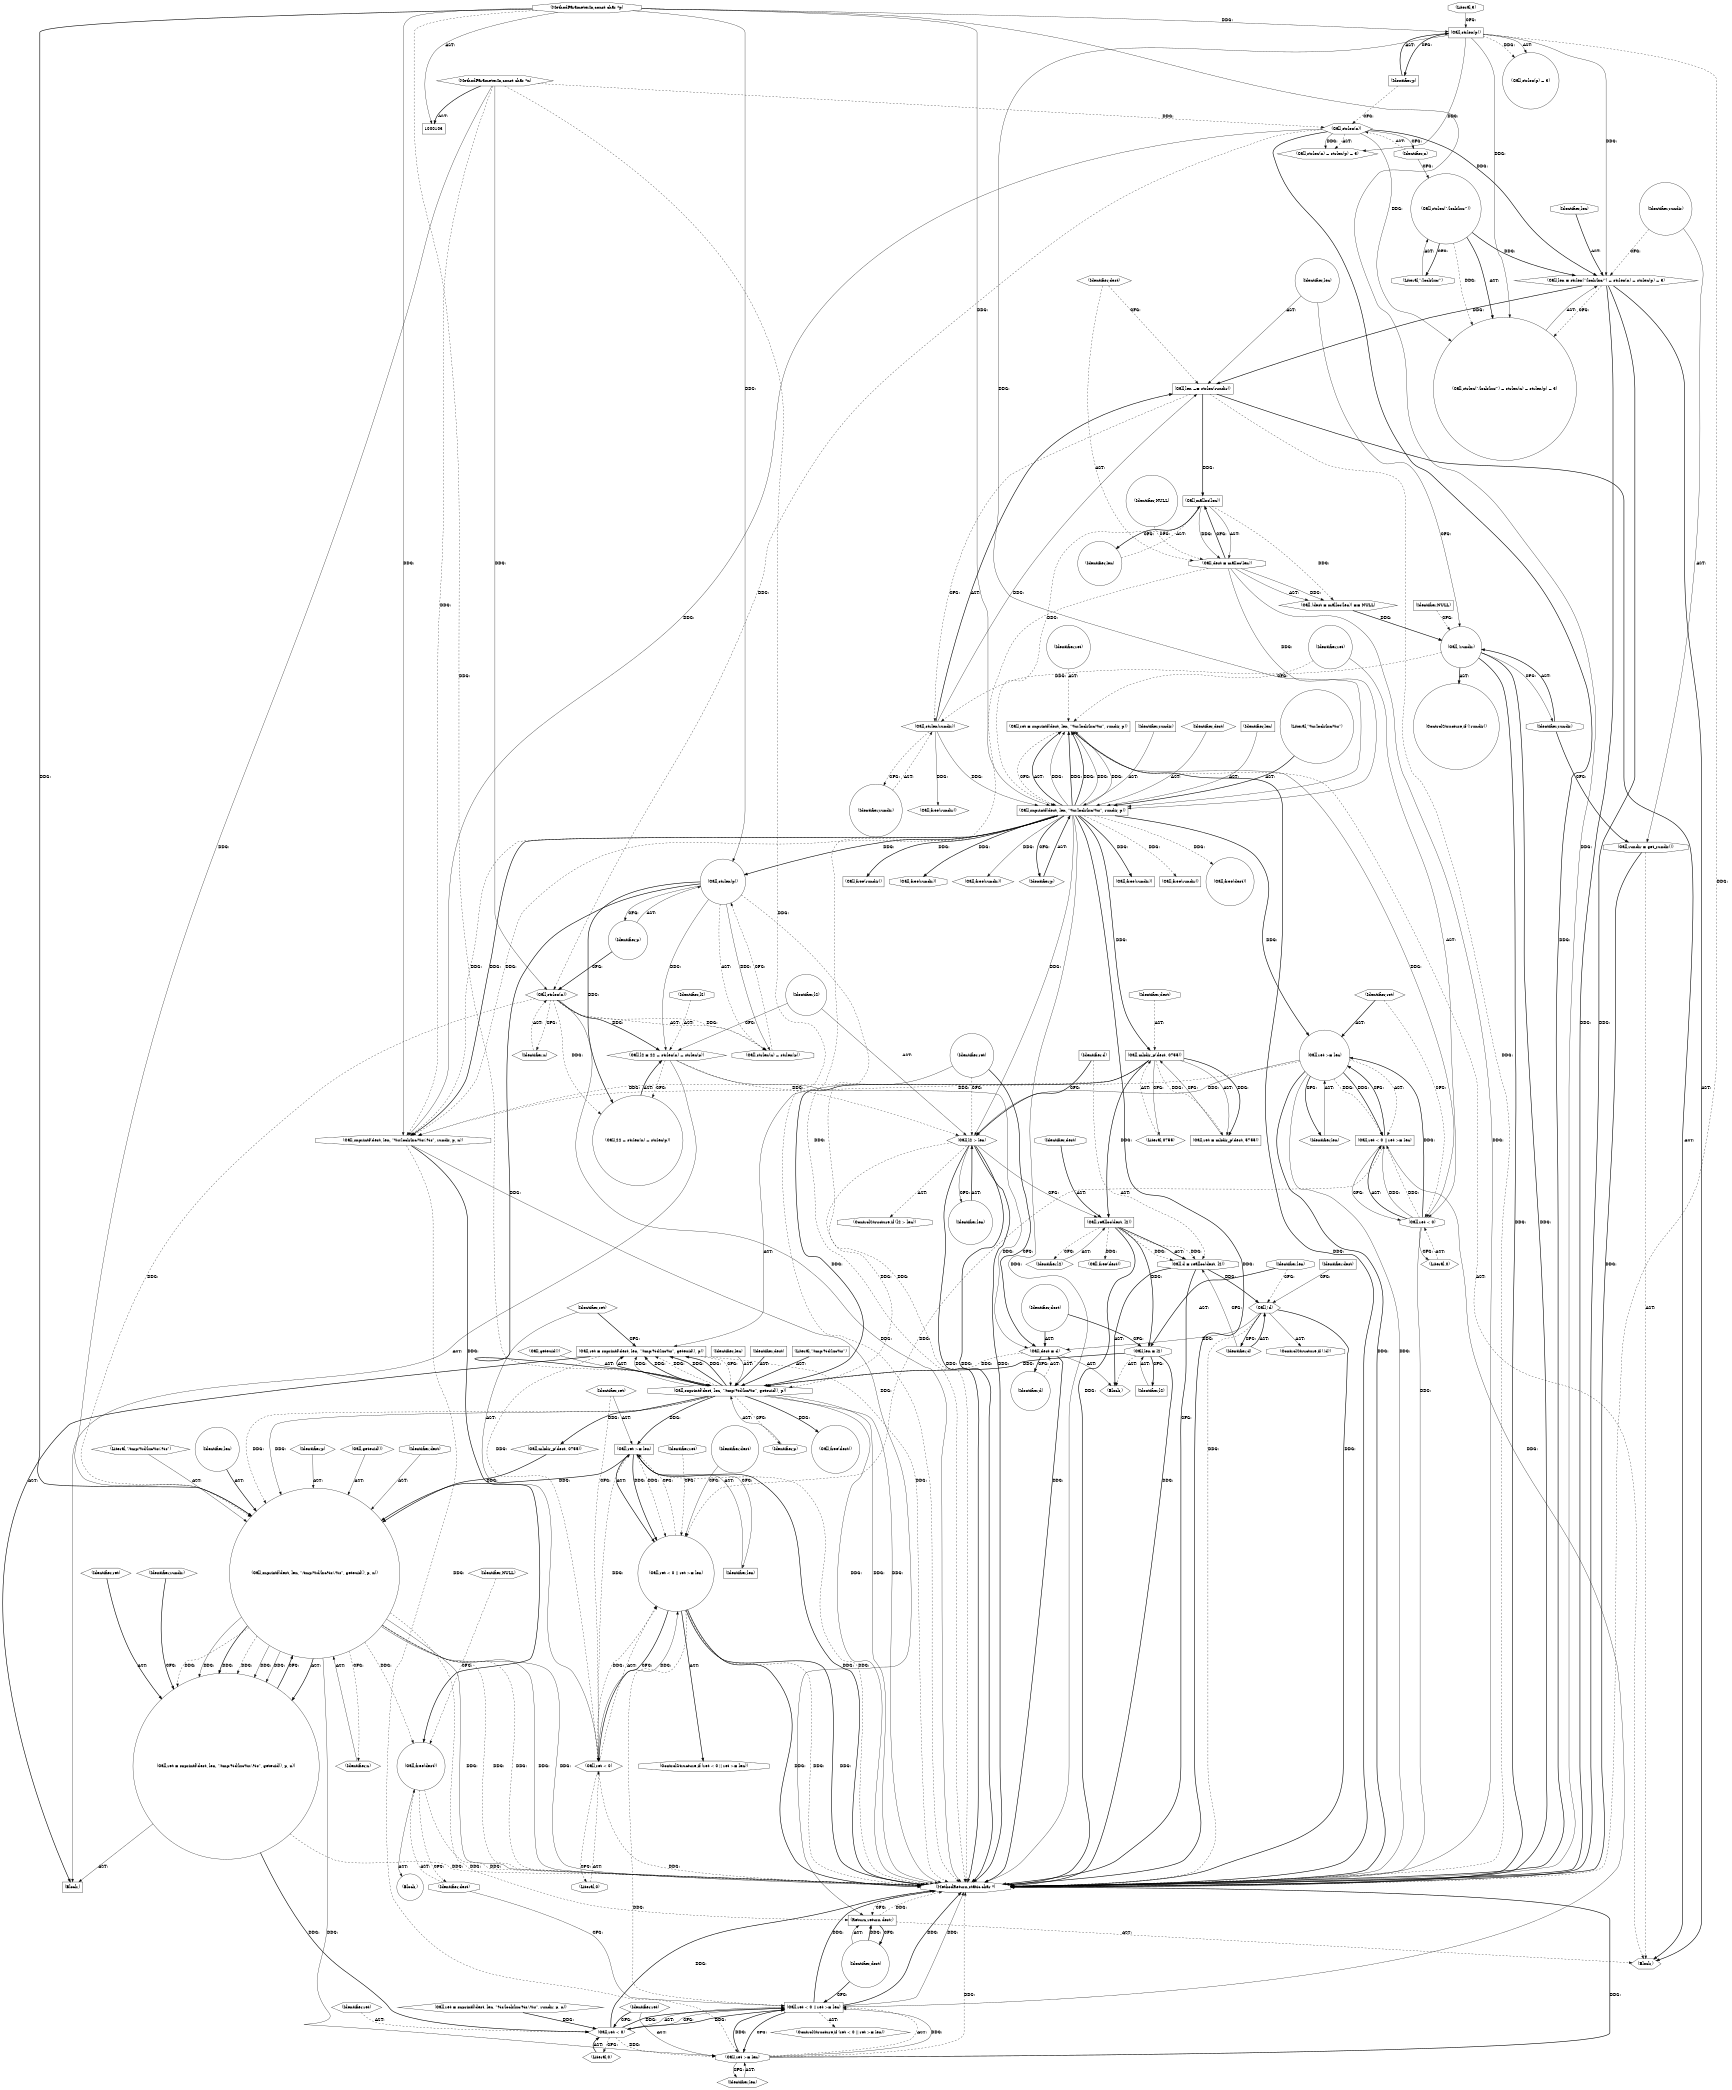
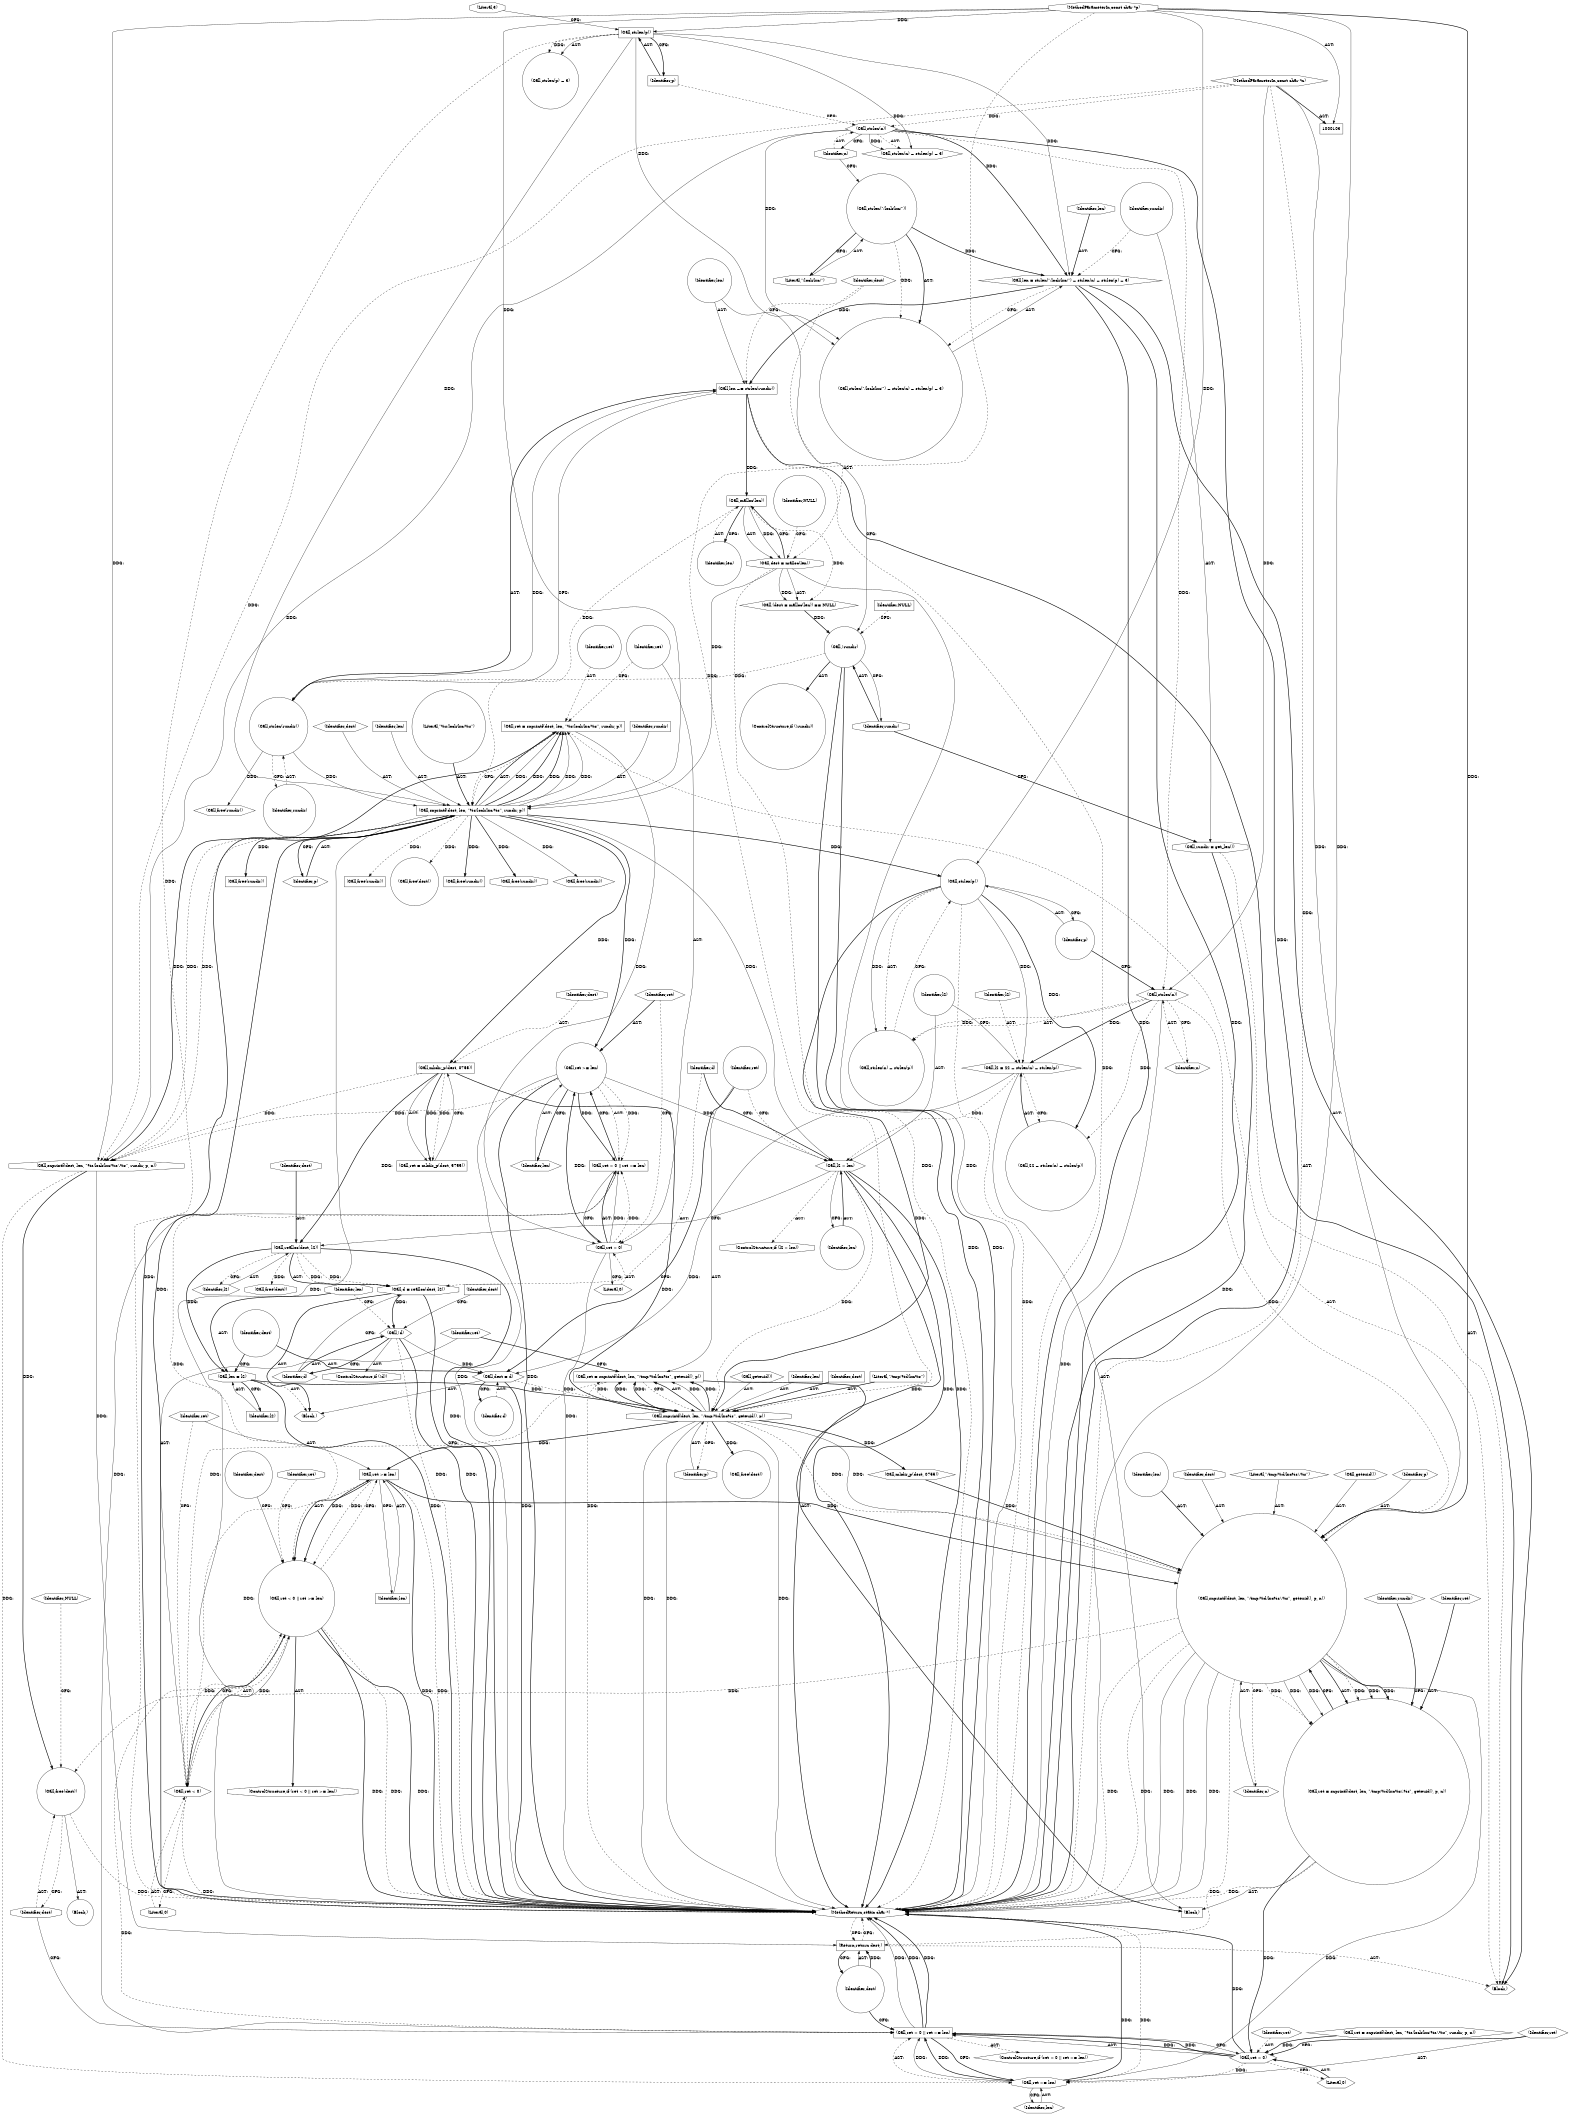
edge "(Call,len += strlen(rundir))" -> "(Call,strlen(rundir))": style dashed -> solid
node "(Call,strlen(rundir))": shape hexagon -> circle
node "(Call,rundir = get_rundir())": label "(Call,rundir = get_rundir())" -> "(Call,rundir = get_len())"
node "(Call,strlen(n) + strlen(p))": shape octagon -> circle
node "(Literal,0755)": removed
edge "(Return,return dest;)" -> "(MethodReturn,static char *)": label "DDG: " -> "CFG: "
